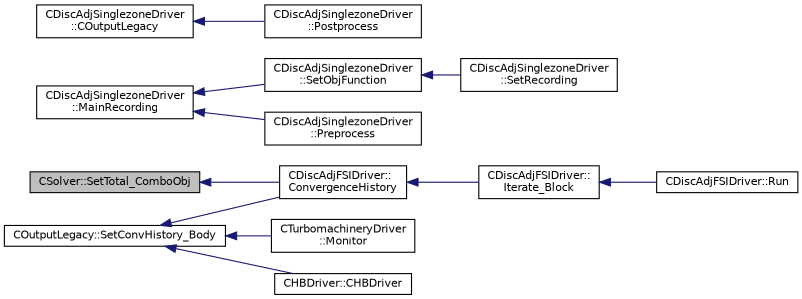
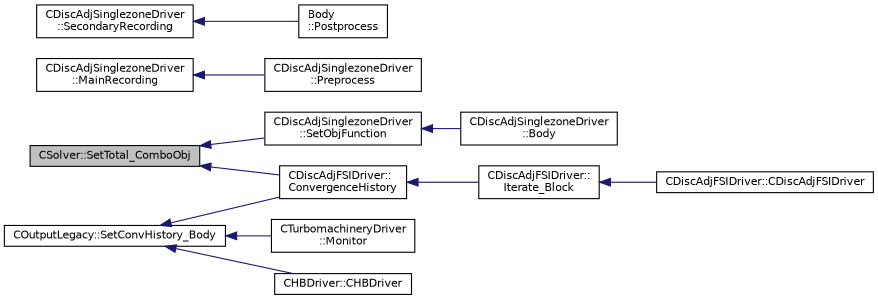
node "CDiscAdjSinglezoneDriver ::COutputLegacy": label "CDiscAdjSinglezoneDriver ::COutputLegacy" -> "CDiscAdjSinglezoneDriver ::SecondaryRecording"
node "CDiscAdjSinglezoneDriver ::Postprocess": label "CDiscAdjSinglezoneDriver ::Postprocess" -> "Body ::Postprocess"
node "CDiscAdjSinglezoneDriver ::SetRecording": label "CDiscAdjSinglezoneDriver ::SetRecording" -> "CDiscAdjSinglezoneDriver ::Body"
edge "CDiscAdjSinglezoneDriver ::SetObjFunction" -> "CDiscAdjSinglezoneDriver ::MainRecording": now "CDiscAdjSinglezoneDriver ::SetObjFunction" -> "CSolver::SetTotal_ComboObj"
node "CDiscAdjFSIDriver::Run": label "CDiscAdjFSIDriver::Run" -> "CDiscAdjFSIDriver::CDiscAdjFSIDriver"
